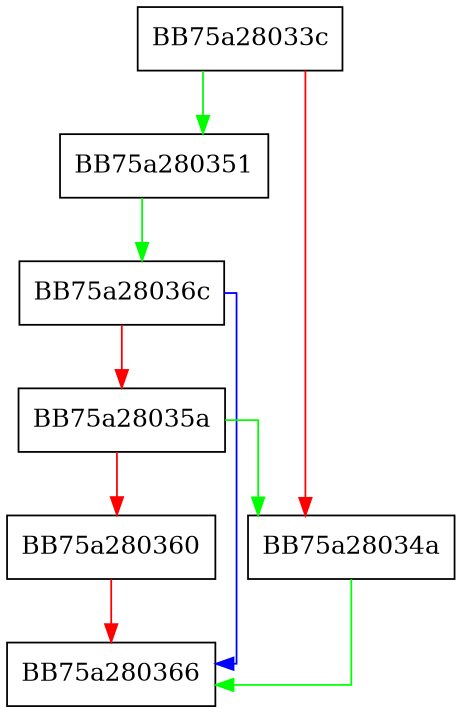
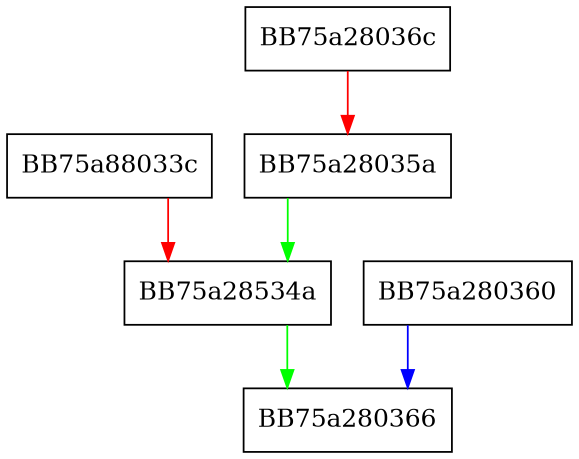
node "BB75a28033c": label "BB75a28033c" -> "BB75a88033c"
node "BB75a280351": removed
edge "BB75a28036c" -> "BB75a280366": removed
edge "BB75a28035a" -> "BB75a280360": removed
node "BB75a28034a": label "BB75a28034a" -> "BB75a28534a"
edge "BB75a280360" -> "BB75a280366": color red -> blue
